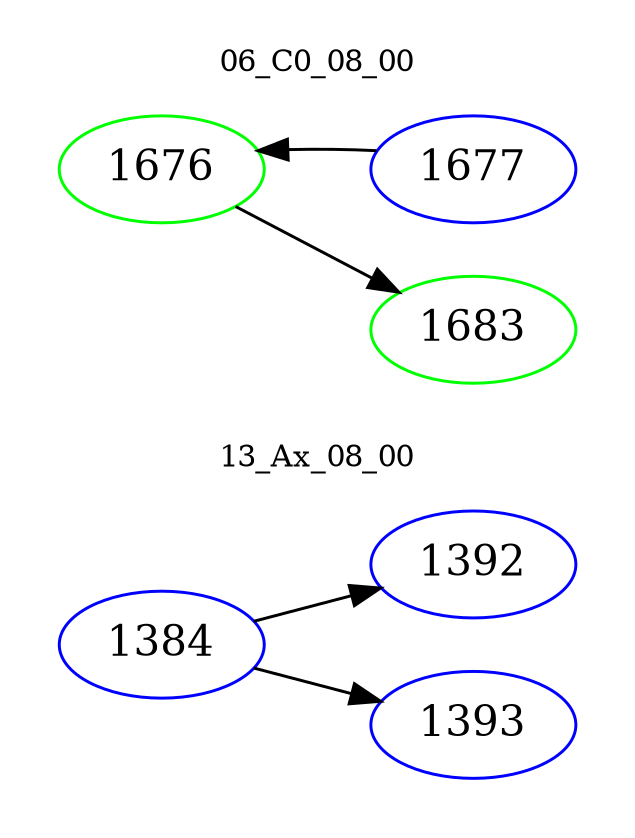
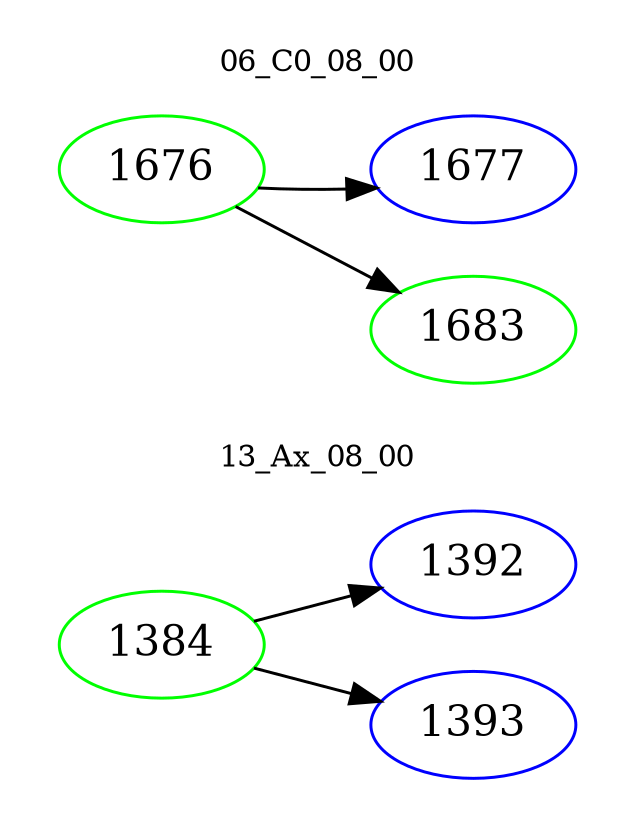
edge "1677" -> "1676": reversed
node "1384": color blue -> green
